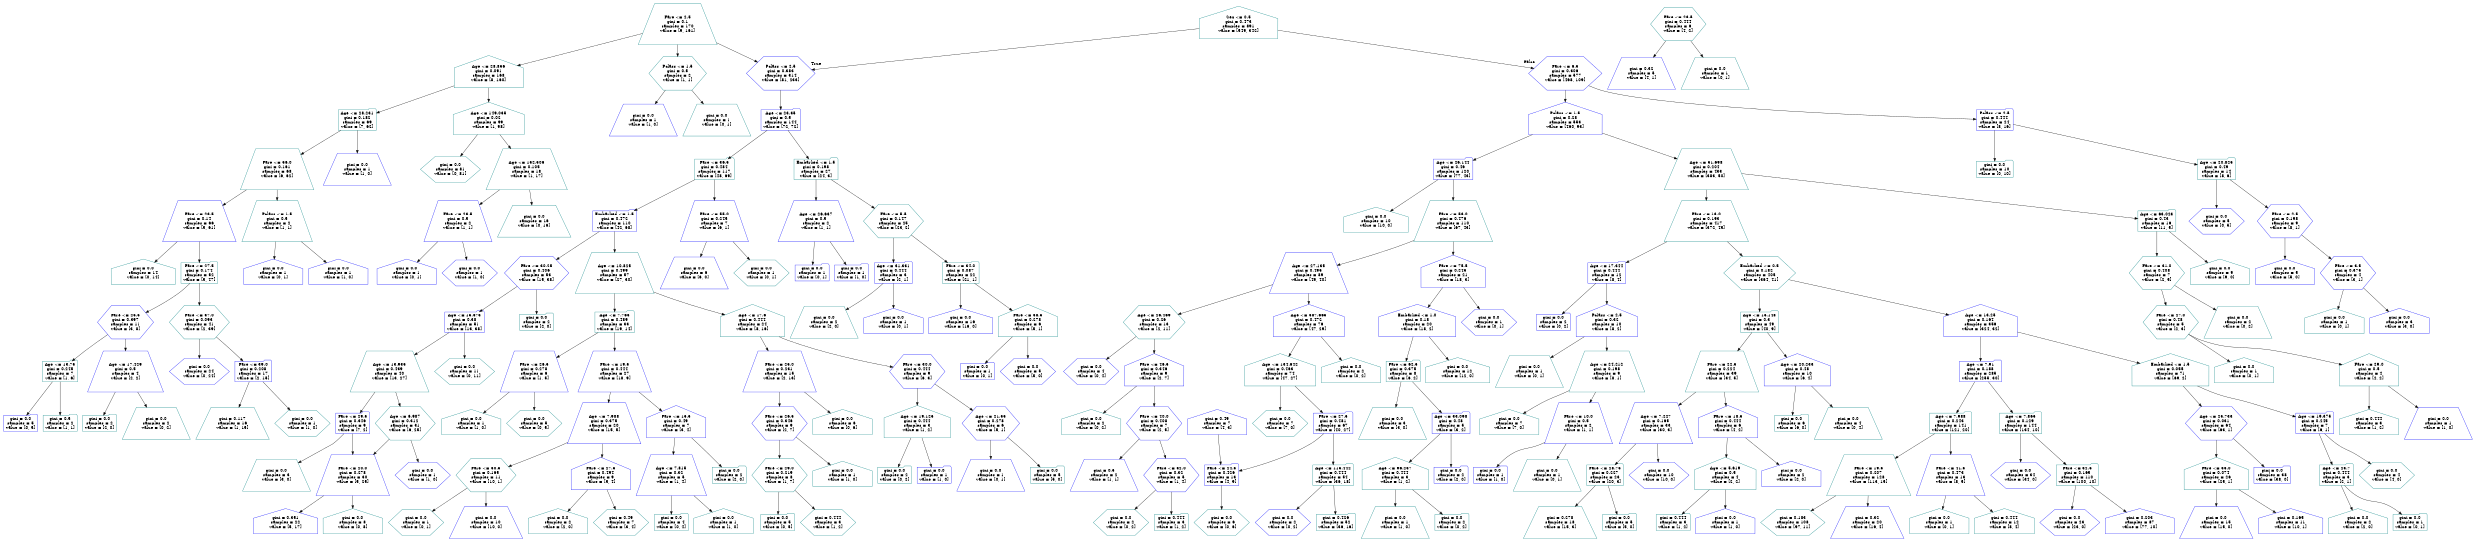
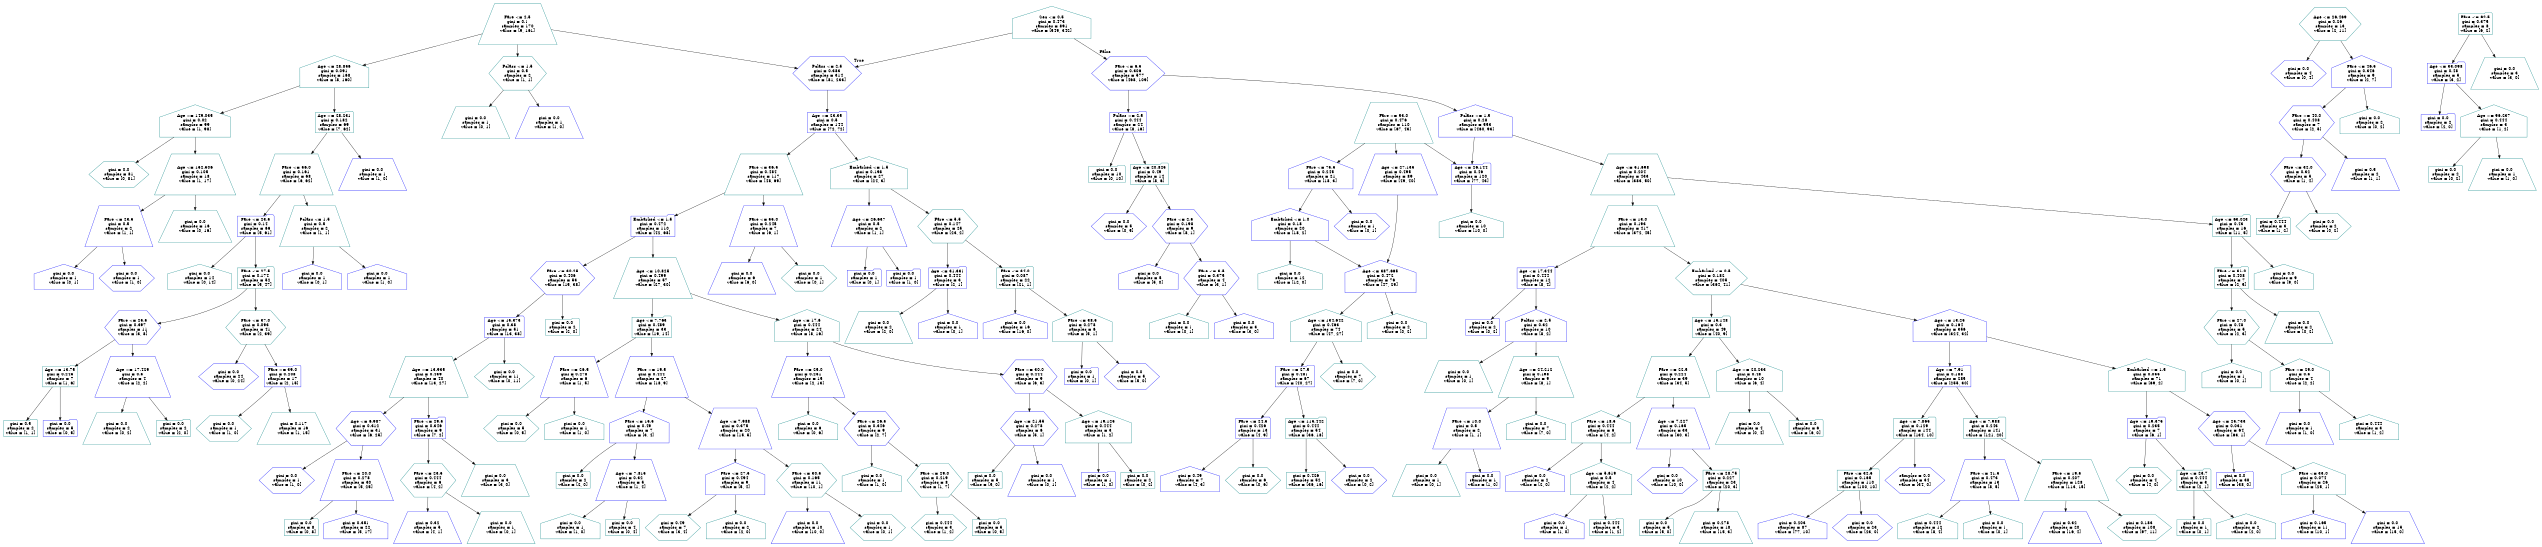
node "Fare <= 36.5 gini = 0.484 samples = 117 value = [48, 69]": shape folder -> trapezium
node "Embarked <= 1.5 gini = 0.198 samples = 27 value = [24, 3]": shape folder -> house
edge "Age <= 26.144 gini = 0.46 samples = 120 value = [77, 43]" -> "Fare <= 53.0 gini = 0.476 samples = 110 value = [67, 43]": reversed
node "Fare <= 23.5 gini = 0.14 samples = 66 value = [5, 61]": shape trapezium -> folder
node "Fare <= 31.0 gini = 0.408 samples = 7 value = [2, 5]": shape hexagon -> folder
edge "Age <= 27.135 gini = 0.495 samples = 89 value = [49, 40]" -> "Age <= 26.469 gini = 0.26 samples = 13 value = [2, 11]": removed
edge "Embarked <= 1.0 gini = 0.18 samples = 20 value = [18, 2]" -> "Fare <= 62.5 gini = 0.375 samples = 8 value = [6, 2]": now "Embarked <= 1.0 gini = 0.18 samples = 20 value = [18, 2]" -> "Age <= 387.665 gini = 0.472 samples = 76 value = [47, 29]"
node "Age <= 20.233 gini = 0.48 samples = 10 value = [6, 4]": color blue -> teal
node "Age <= 6.987 gini = 0.312 samples = 31 value = [6, 25]": color teal -> blue
node "Fare <= 18.5 gini = 0.444 samples = 6 value = [4, 2]": color blue -> teal
node "Age <= 19.375 gini = 0.245 samples = 7 value = [6, 1]": label "Age <= 19.375 gini = 0.245 samples = 7 value = [6, 1]" -> "Age <= 19.375 gini = 0.235 samples = 7 value = [6, 1]"
edge "Fare <= 29.5 gini = 0.346 samples = 9 value = [7, 2]" -> "Fare <= 20.0 gini = 0.278 samples = 30 value = [5, 25]": now "Fare <= 29.5 gini = 0.346 samples = 9 value = [7, 2]" -> "Fare <= 23.5 gini = 0.444 samples = 6 value = [4, 2]"
edge "gini = 0.49 samples = 7 value = [4, 3]" -> "Fare <= 24.5 gini = 0.426 samples = 13 value = [4, 9]": reversed
node "gini = 0.0 samples = 34 value = [34, 0]": label "gini = 0.0 samples = 34 value = [34, 0]" -> "samples = 0.0 samples = 34 value = [34, 0]"
node "gini = 0.0 samples = 8 value = [0, 8]": shape house -> folder
